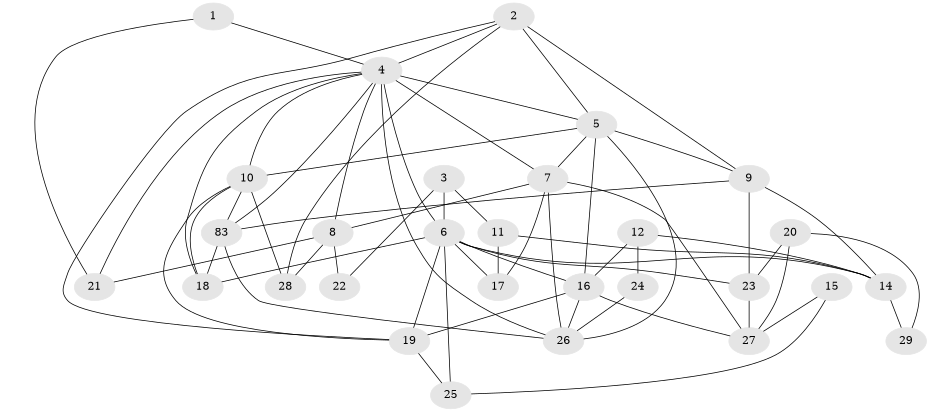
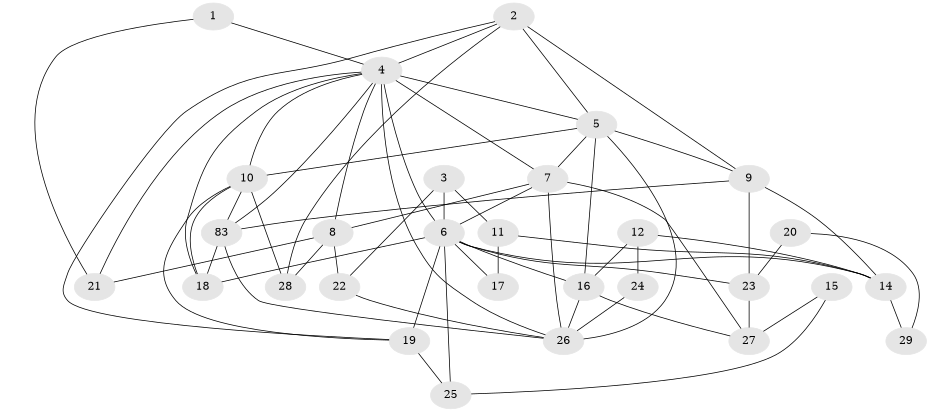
edge "7" -- "17": now "7" -- "6"
edge "20" -- "27": removed
edge "16" -- "19": removed
edge "22" -- "26": added
